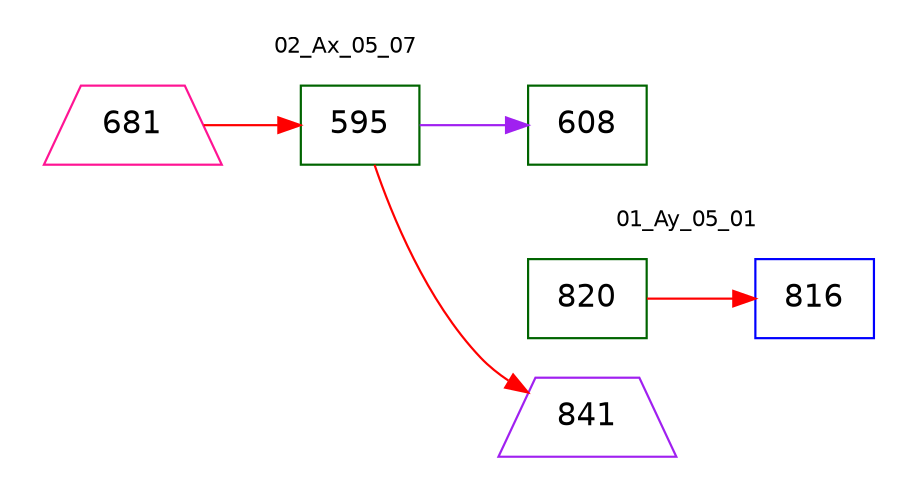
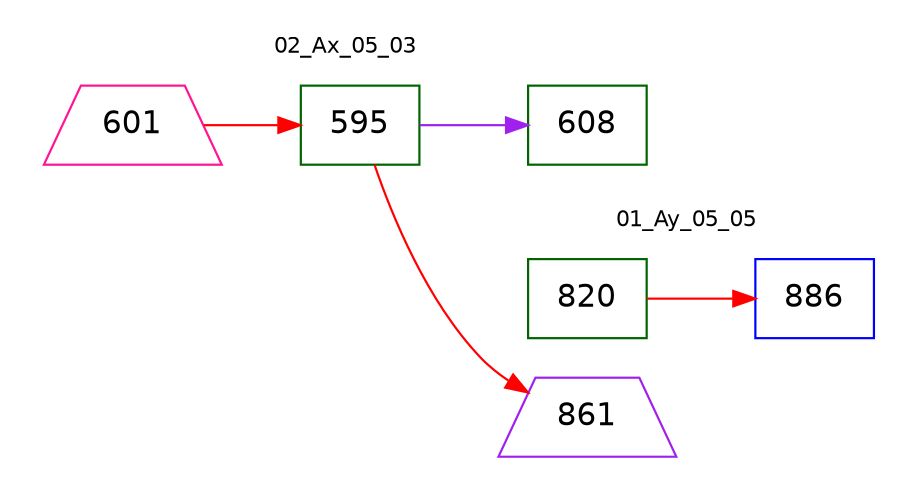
cluster "02_Ax_05_07": label "02_Ax_05_07" -> "02_Ax_05_03"
node "681": label "681" -> "601"
cluster "01_Ay_05_01": label "01_Ay_05_01" -> "01_Ay_05_05"
node "816": label "816" -> "886"
node "841": label "841" -> "861"
